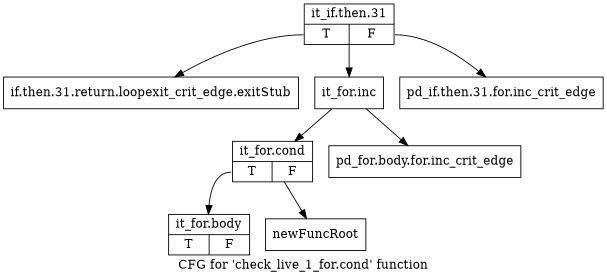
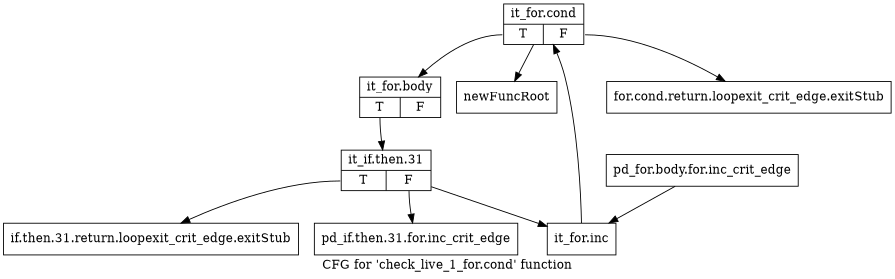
node "for.cond.return.loopexit_crit_edge.exitStub": added
edge "it_for.inc" -> "pd_for.body.for.inc_crit_edge": reversed
edge "it_for.body" -> "it_if.then.31": added
